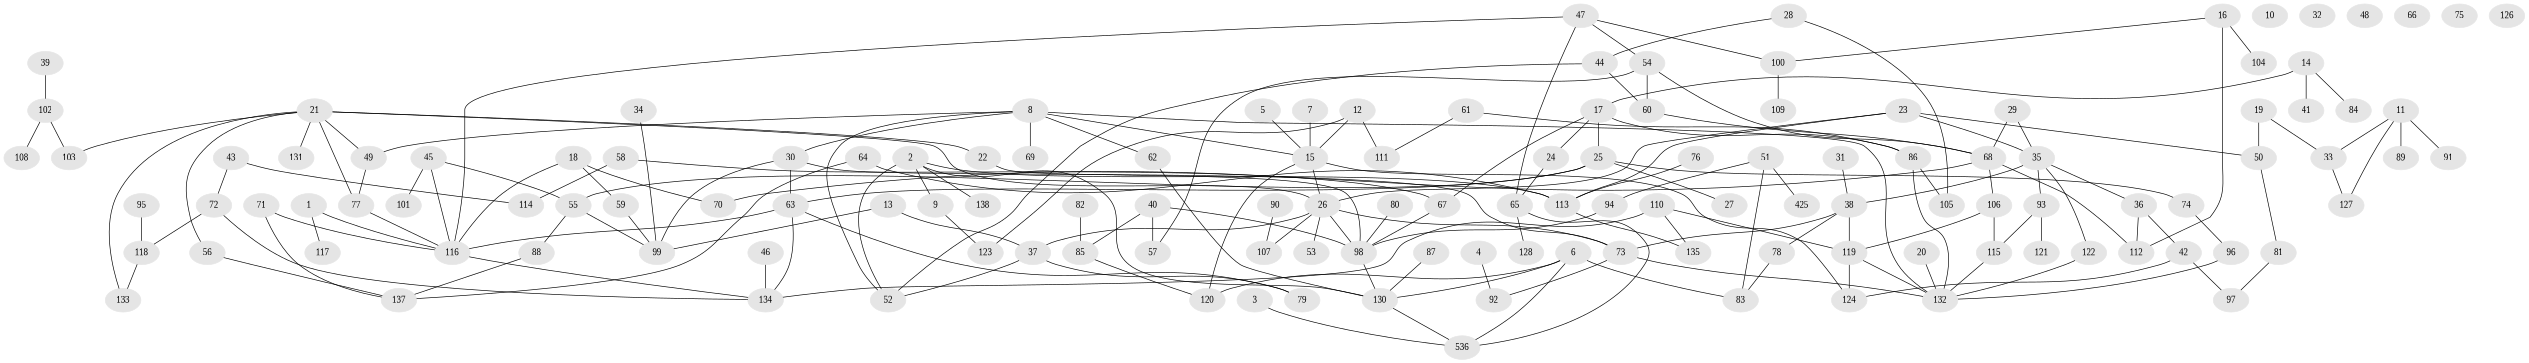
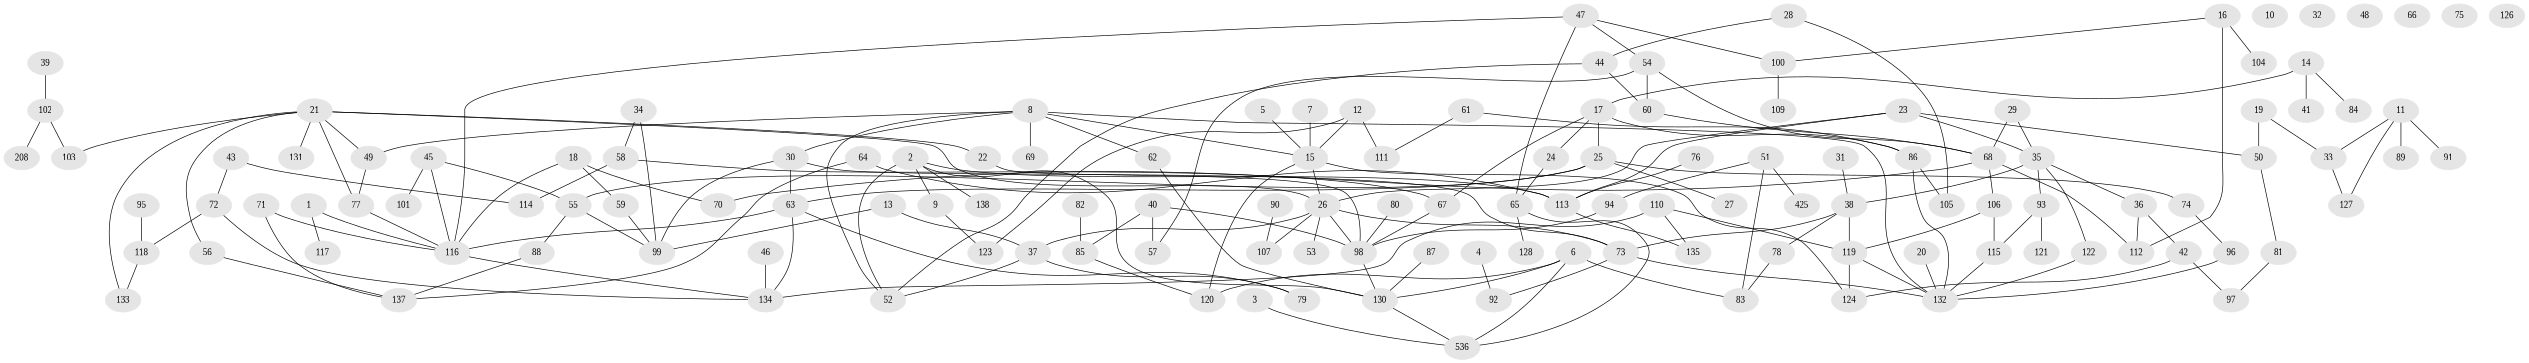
edge "34" -- "58": added
node "108": label "108" -> "208"
